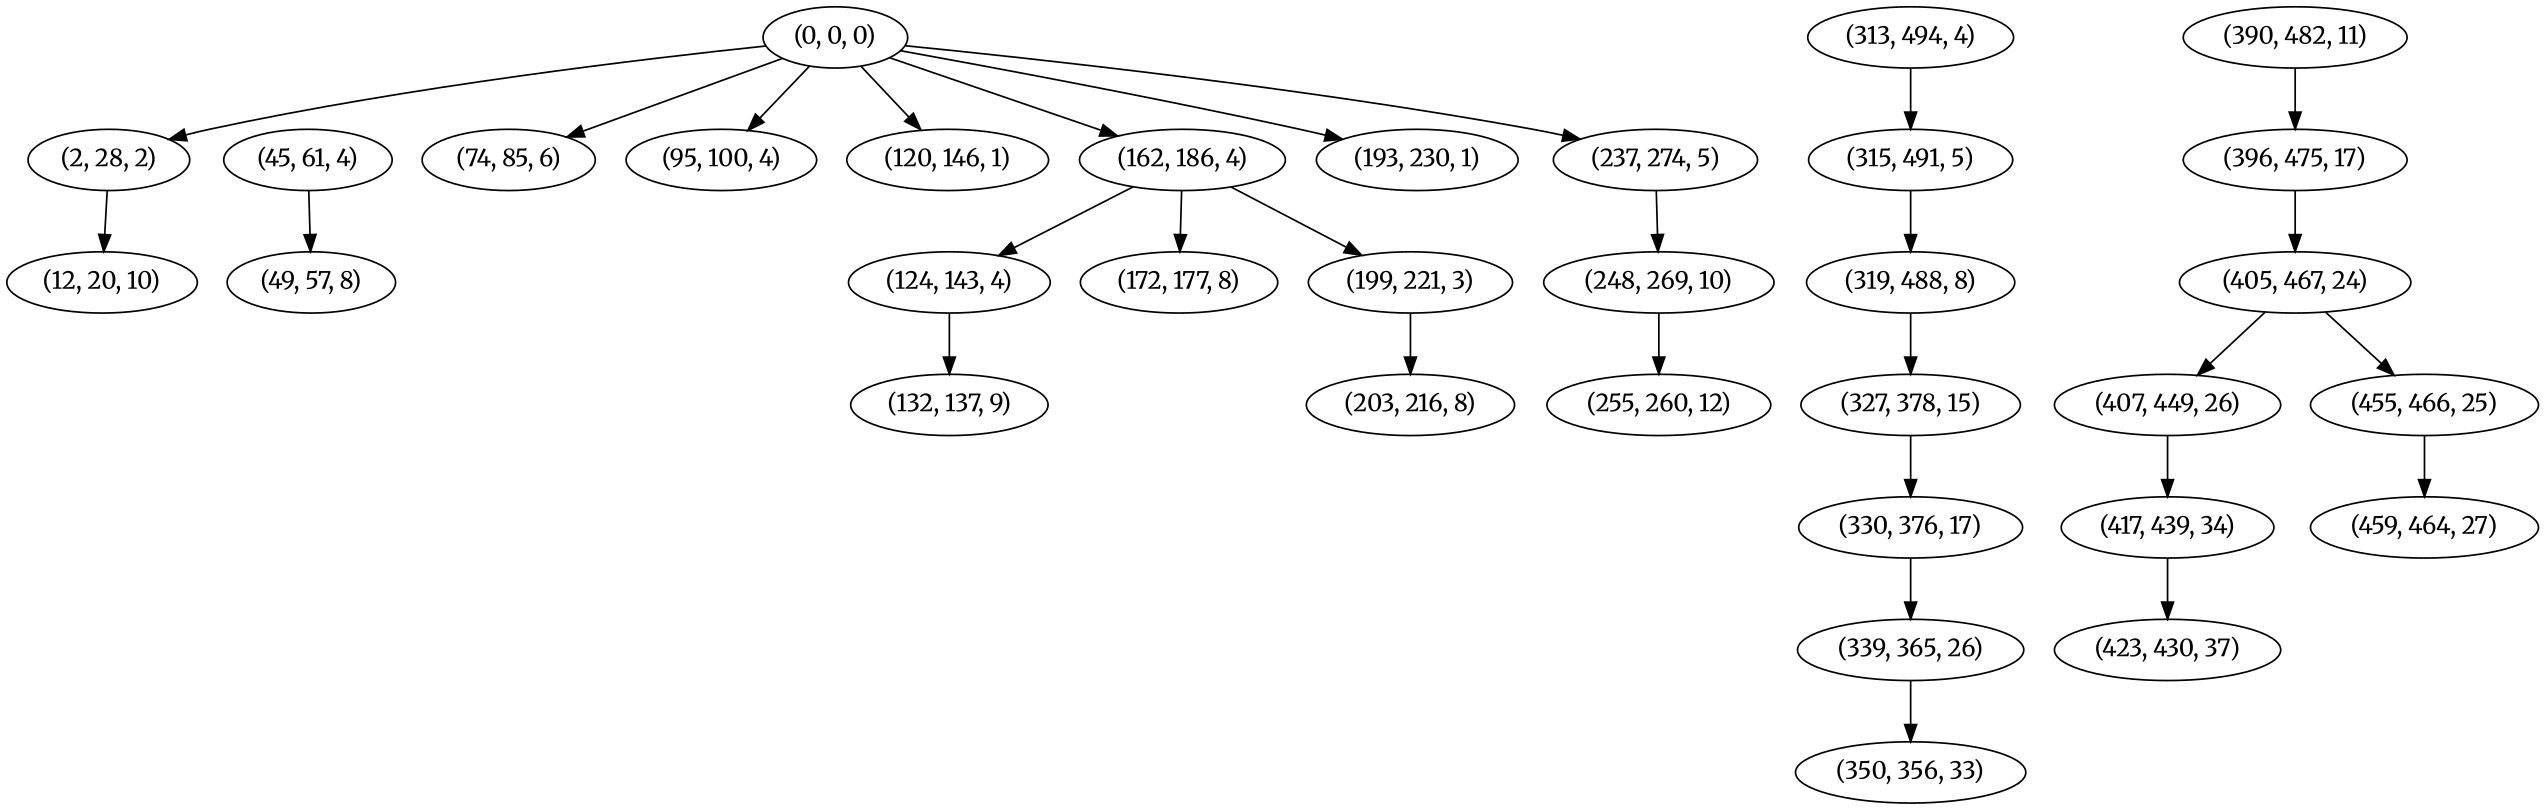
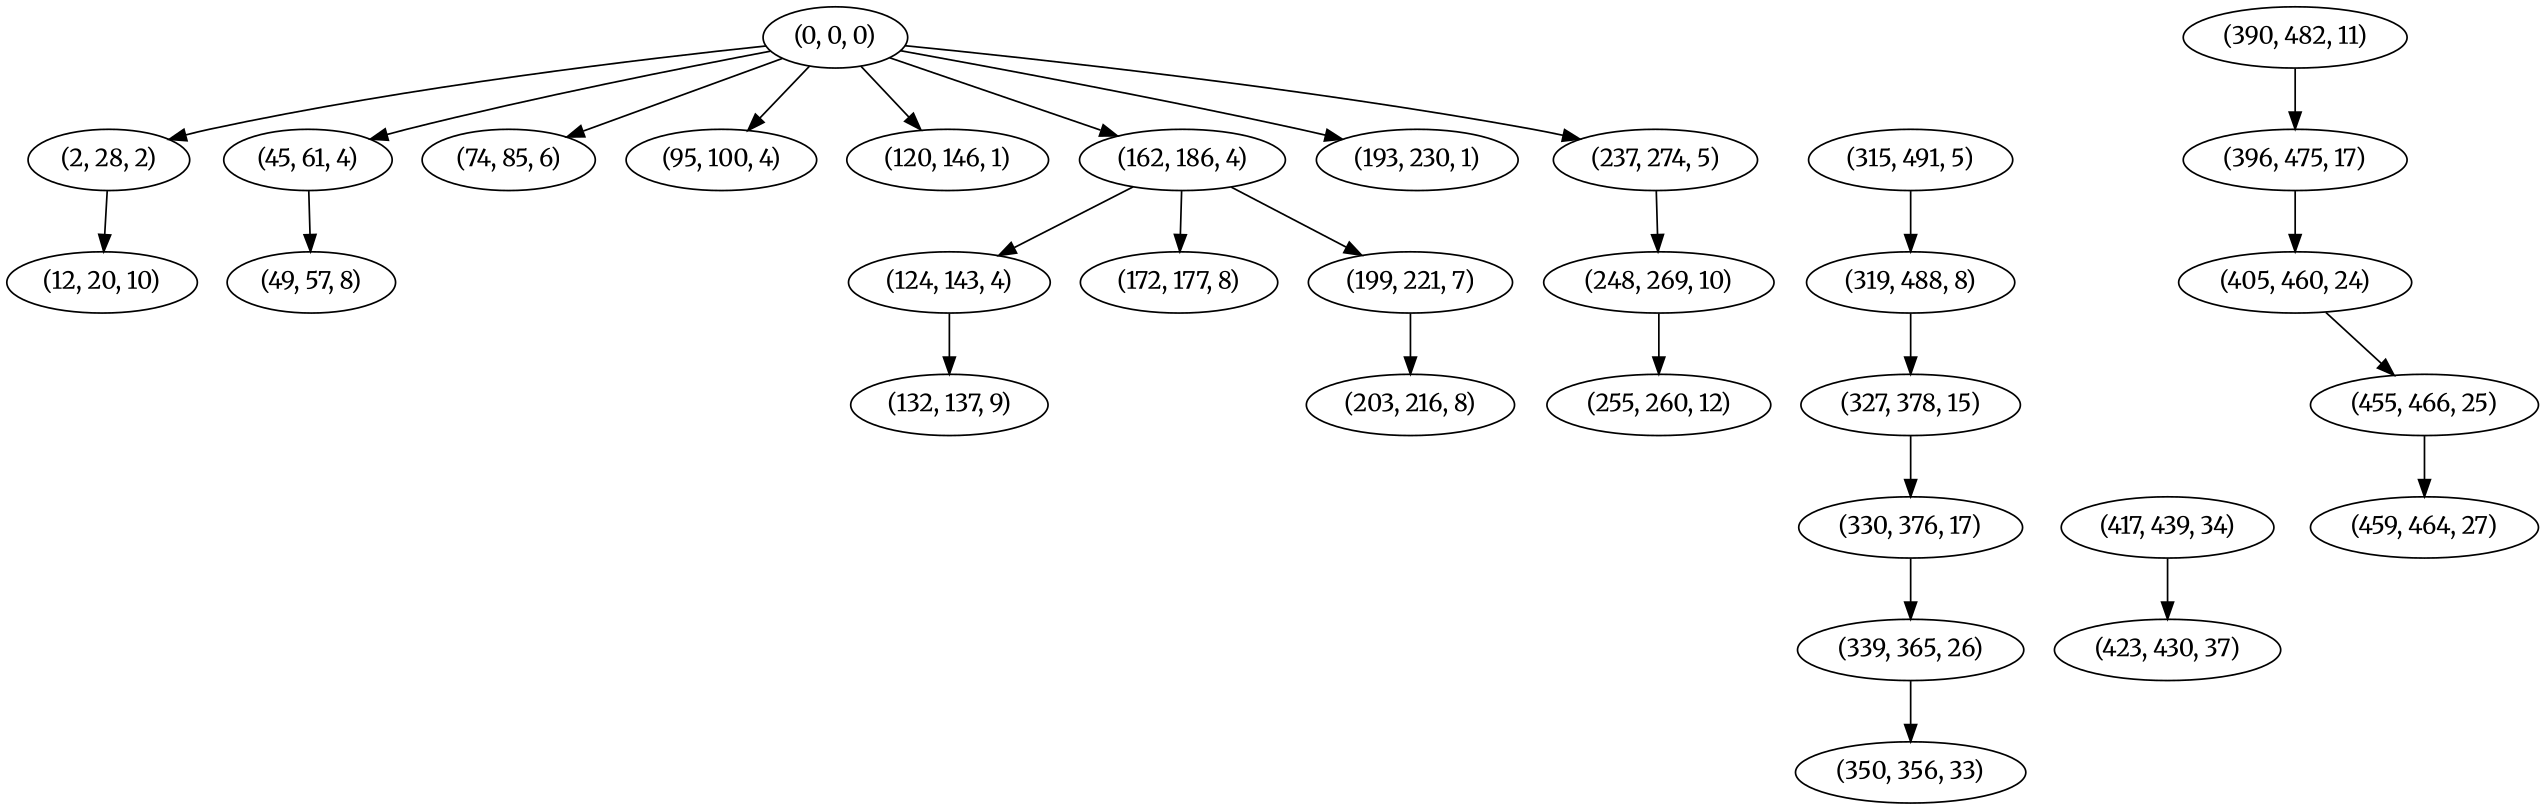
node "(313, 494, 4)": removed
edge "(0, 0, 0)" -> "(45, 61, 4)": added
node "(199, 221, 3)": label "(199, 221, 3)" -> "(199, 221, 7)"
node "(405, 467, 24)": label "(405, 467, 24)" -> "(405, 460, 24)"
node "(407, 449, 26)": removed
